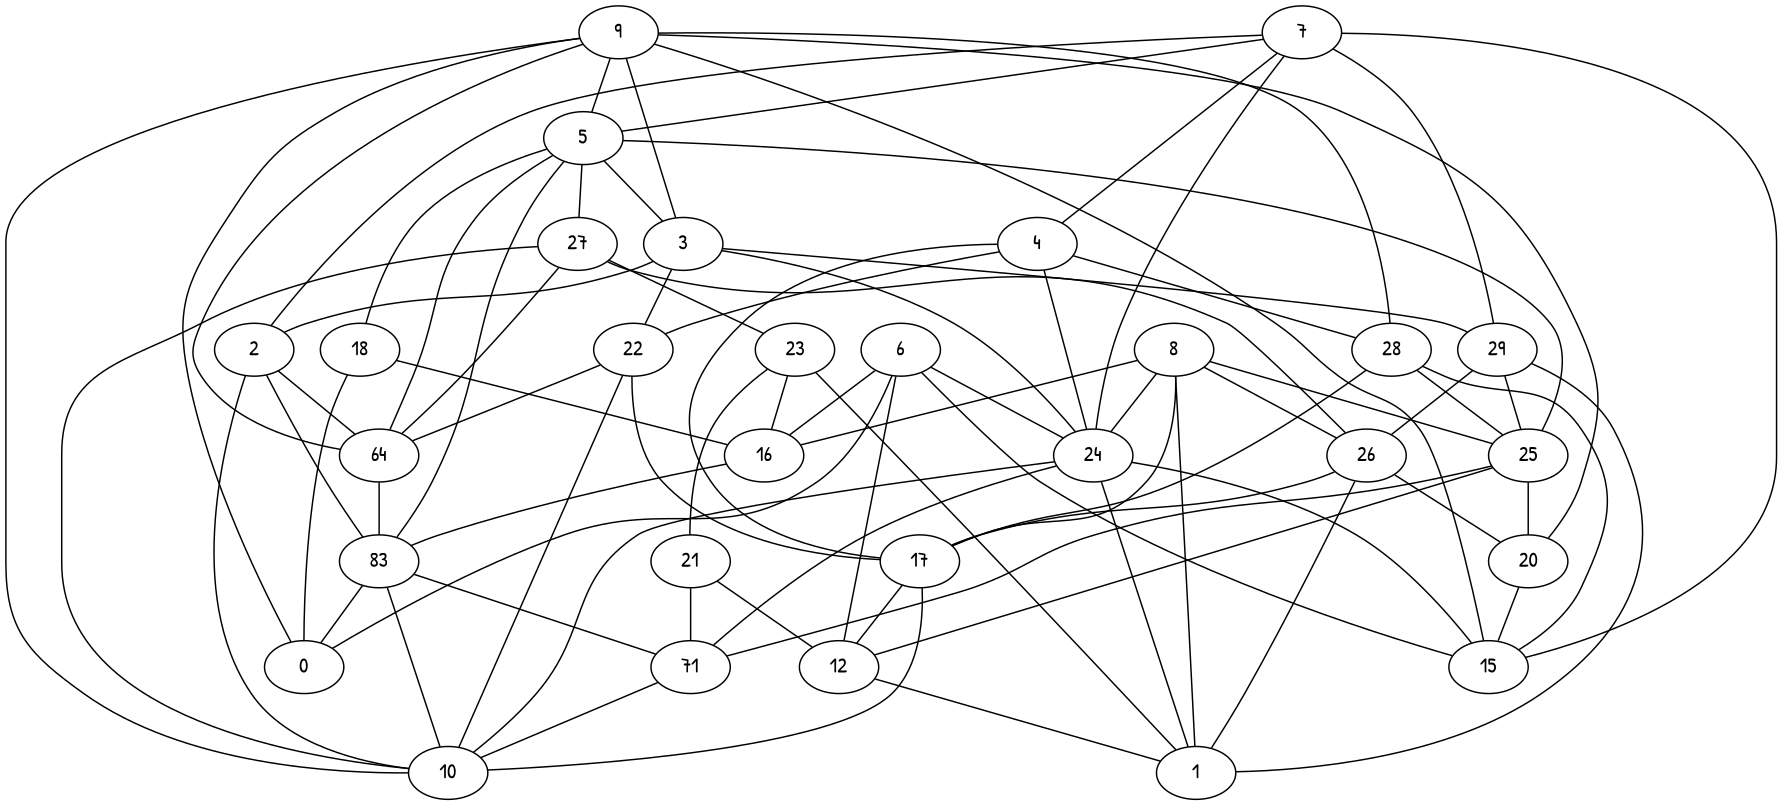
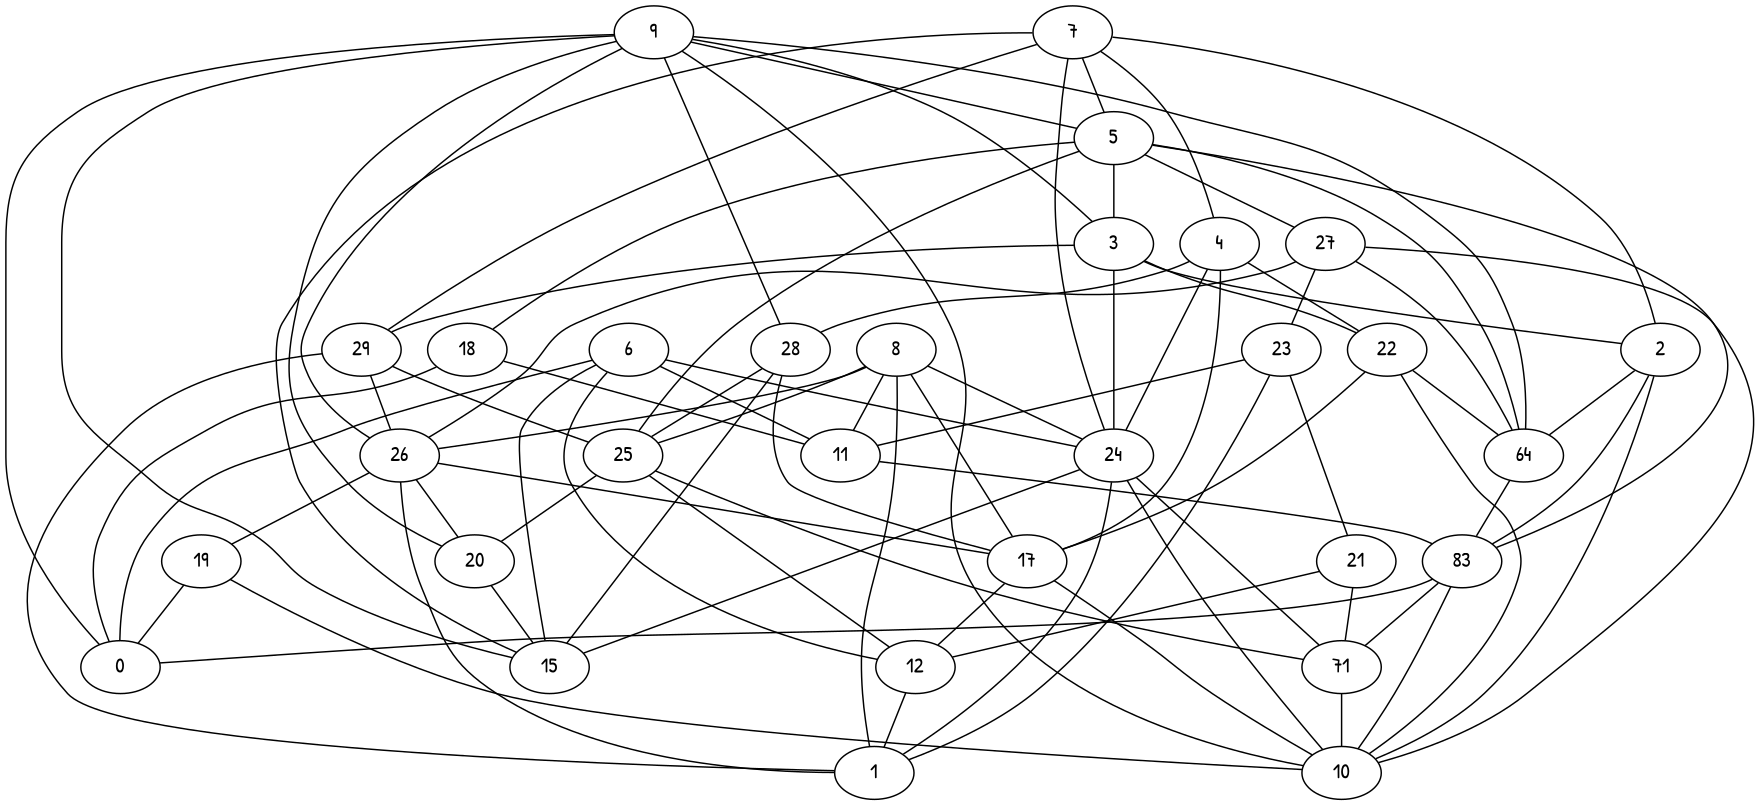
edge "9" -- "26": added
node "16": label "16" -> "11"
node "19": added
